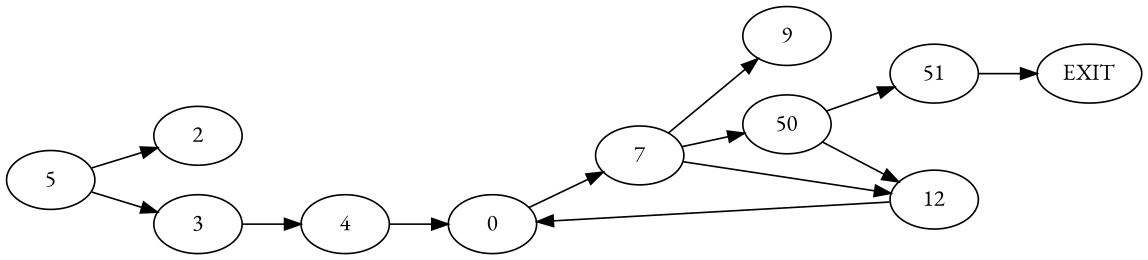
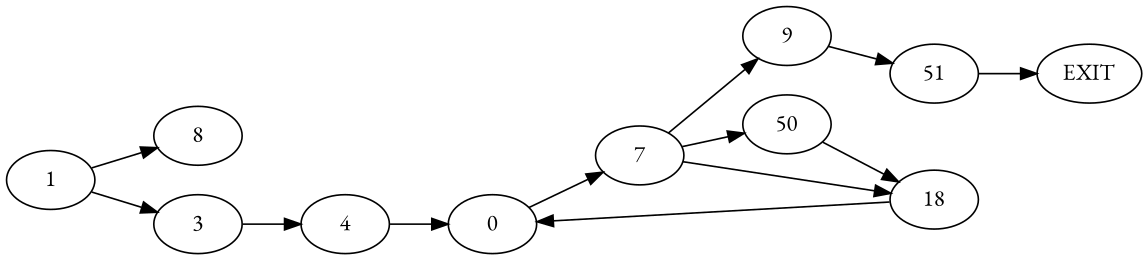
edge "50" -> "51": now "9" -> "51"
node "2": label "2" -> "8"
node "5": label "5" -> "1"
node "12": label "12" -> "18"
